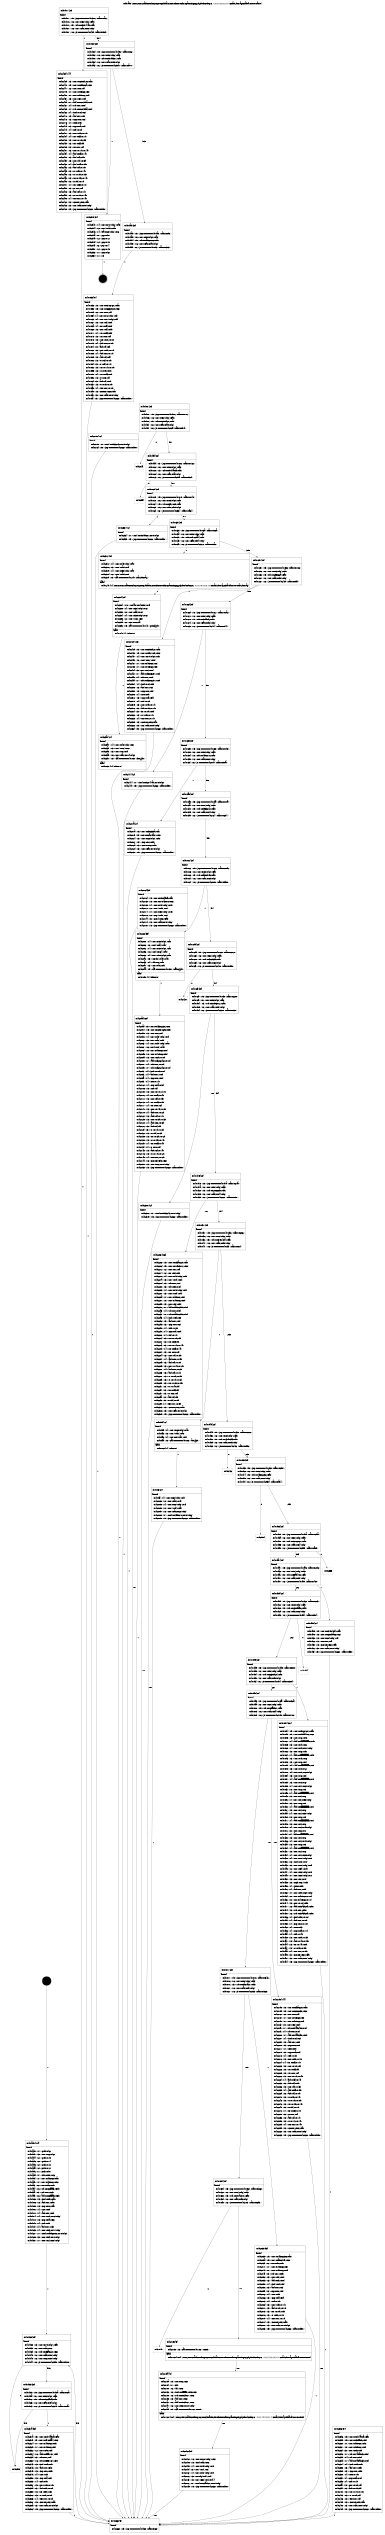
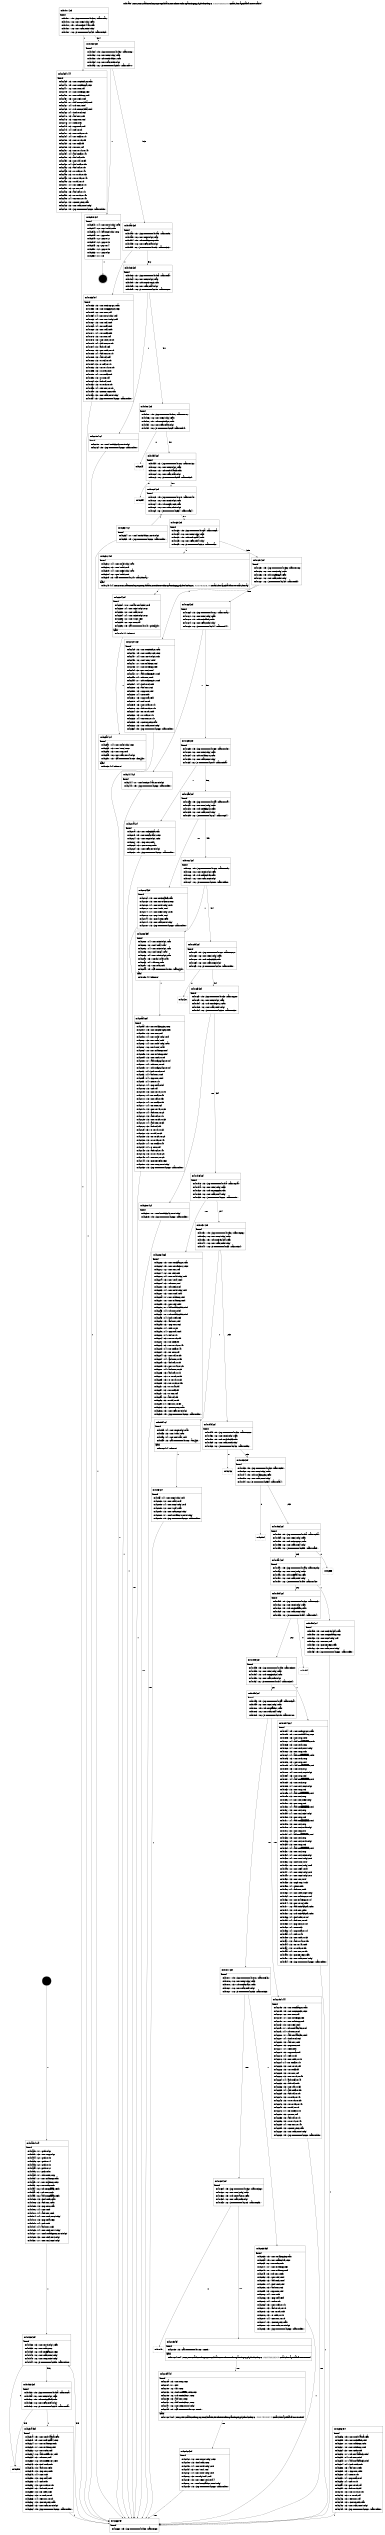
node "0x401bc5 [28]": added
edge "0x401c19 [28]" -> "0x402534 [12]": reversed
edge "0x401ca5 [28]" -> "0x402164 [33]": added, label "101"
